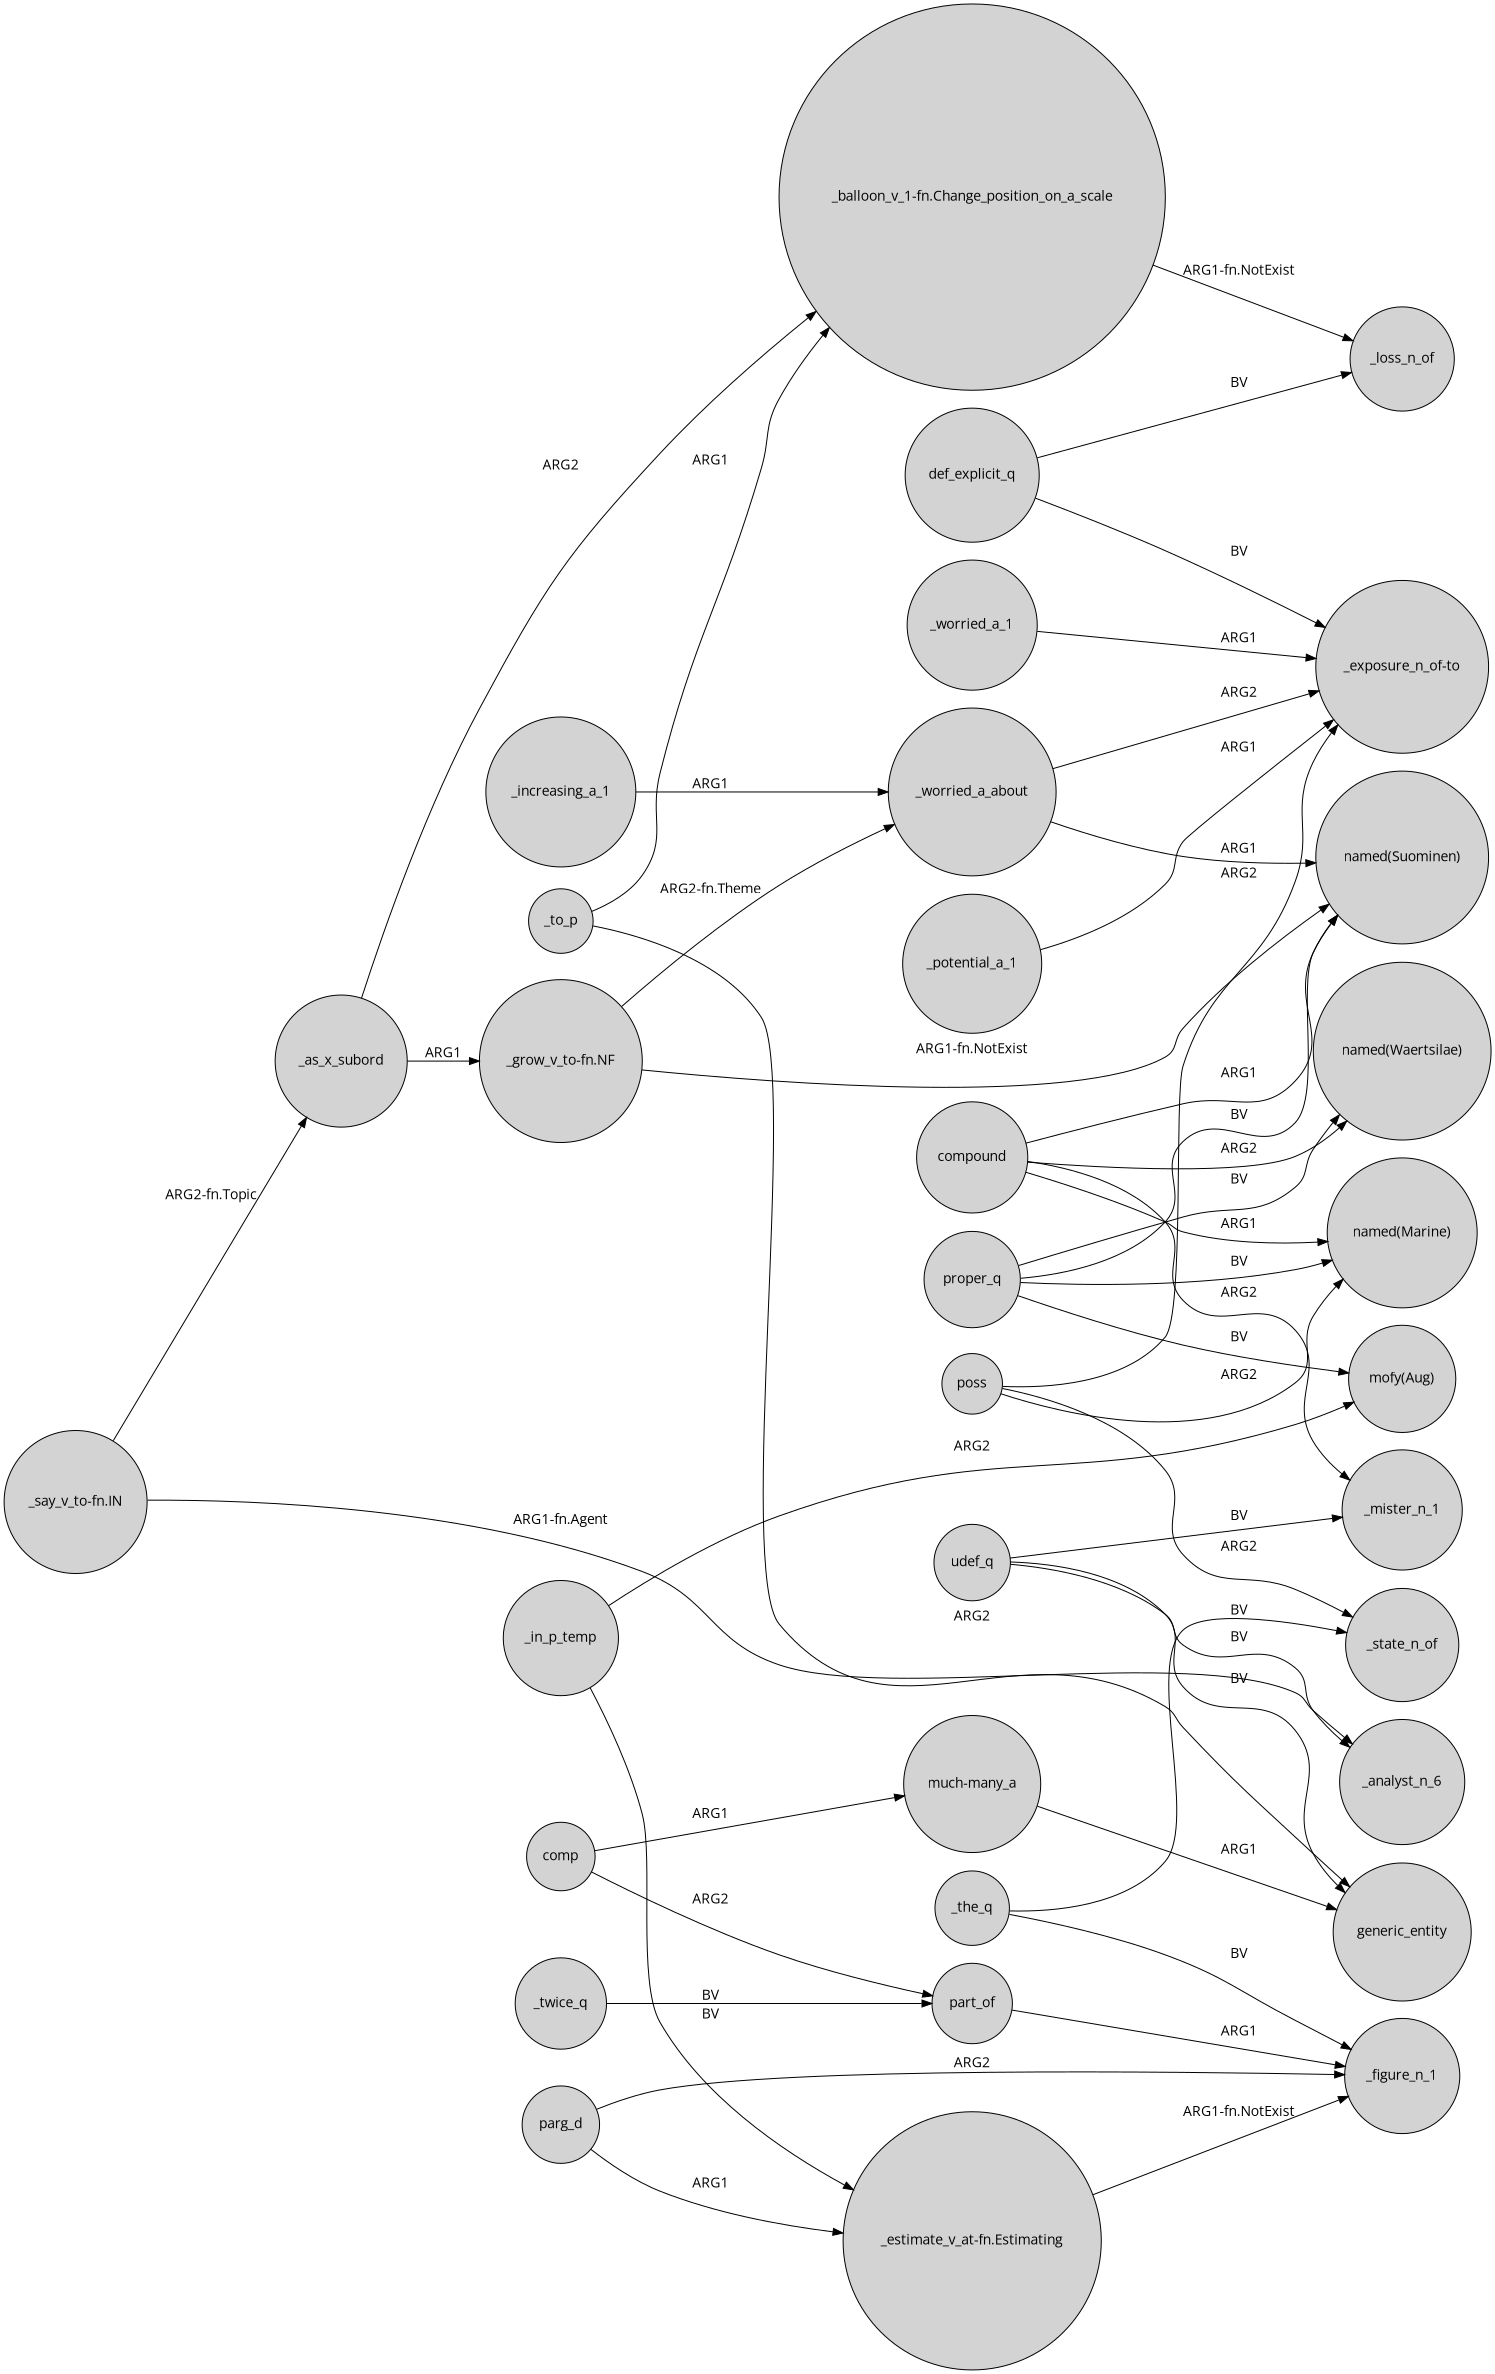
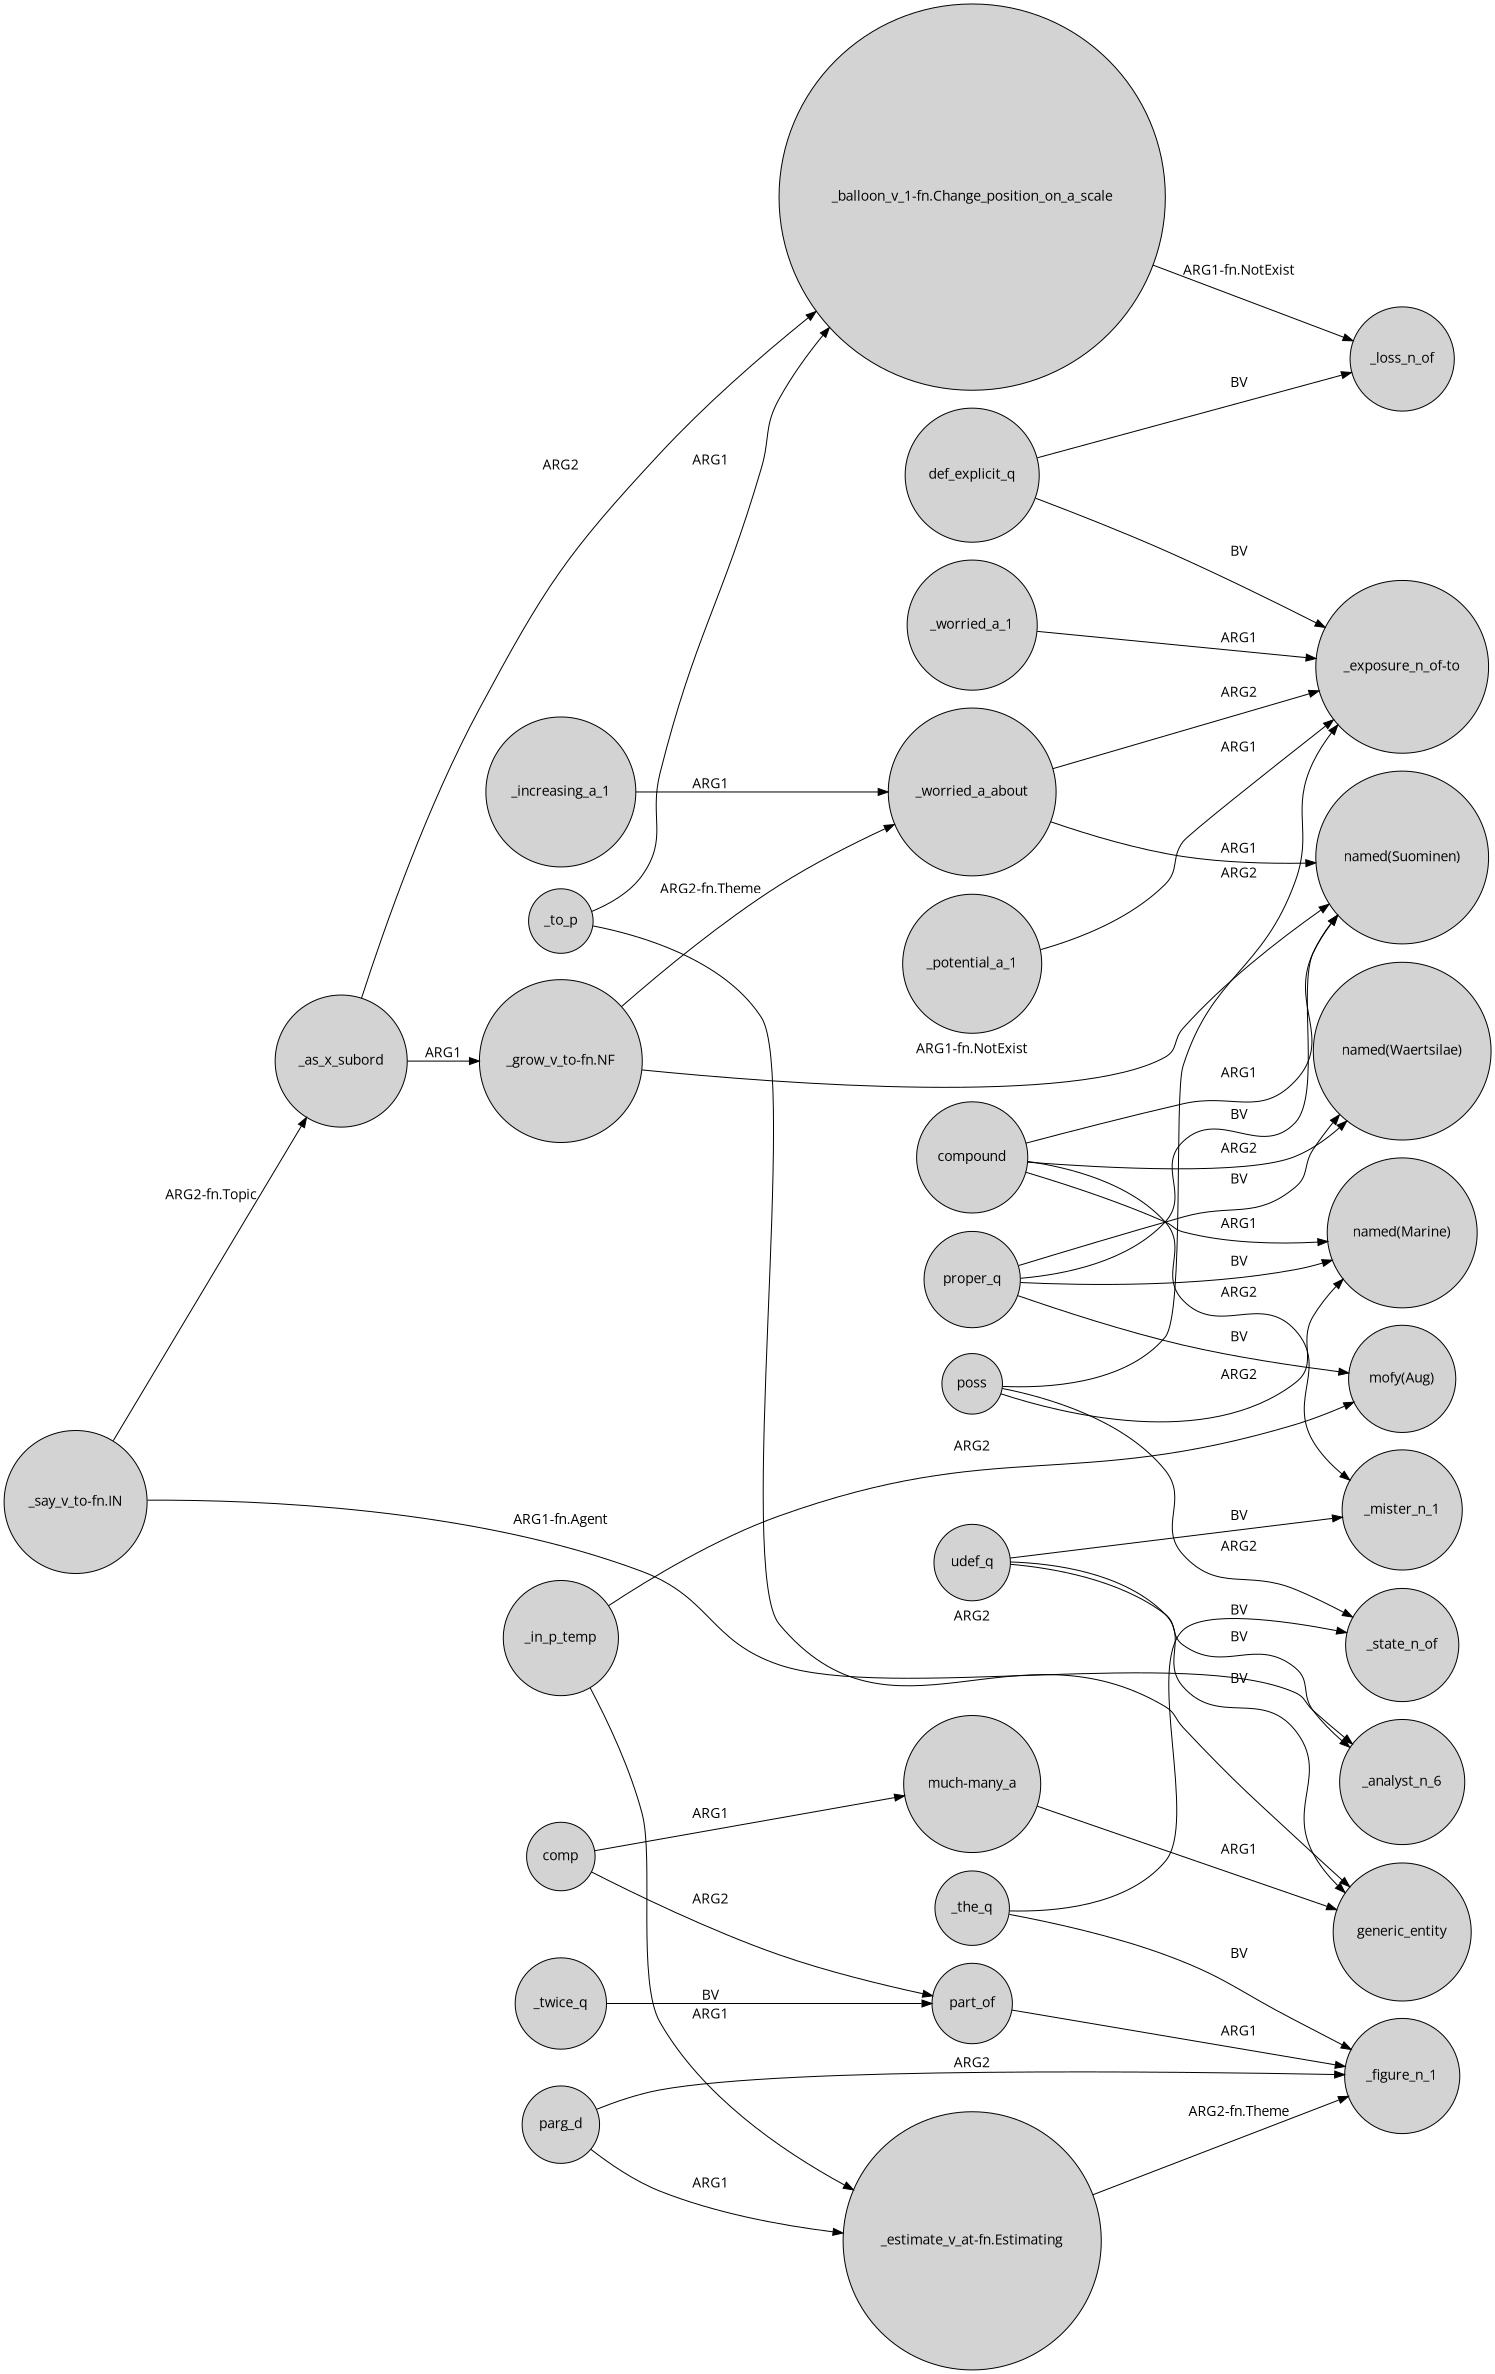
edge "_in_p_temp" -> "_estimate_v_at-fn.Estimating": label "BV" -> "ARG1"
edge "_estimate_v_at-fn.Estimating" -> "_figure_n_1": label "ARG1-fn.NotExist" -> "ARG2-fn.Theme"
